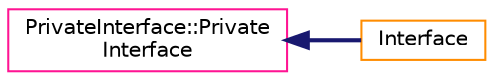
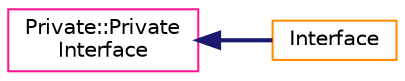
node "PrivateInterface::Private Interface": label "PrivateInterface::Private Interface" -> "Private::Private Interface"
